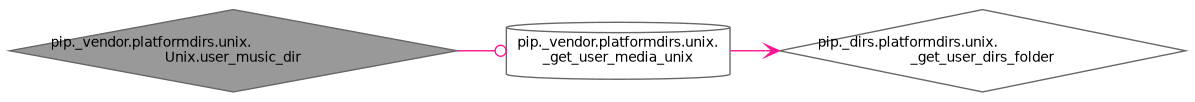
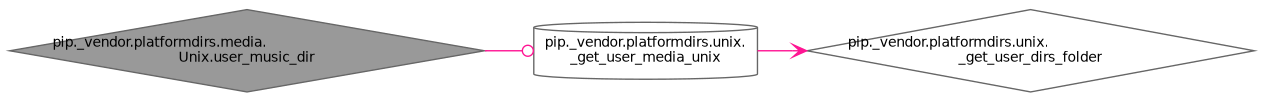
node "pip._vendor.platformdirs.unix. Unix.user_music_dir": label "pip._vendor.platformdirs.unix. Unix.user_music_dir" -> "pip._vendor.platformdirs.media. Unix.user_music_dir"
node "pip._dirs.platformdirs.unix. _get_user_dirs_folder": label "pip._dirs.platformdirs.unix. _get_user_dirs_folder" -> "pip._vendor.platformdirs.unix. _get_user_dirs_folder"
